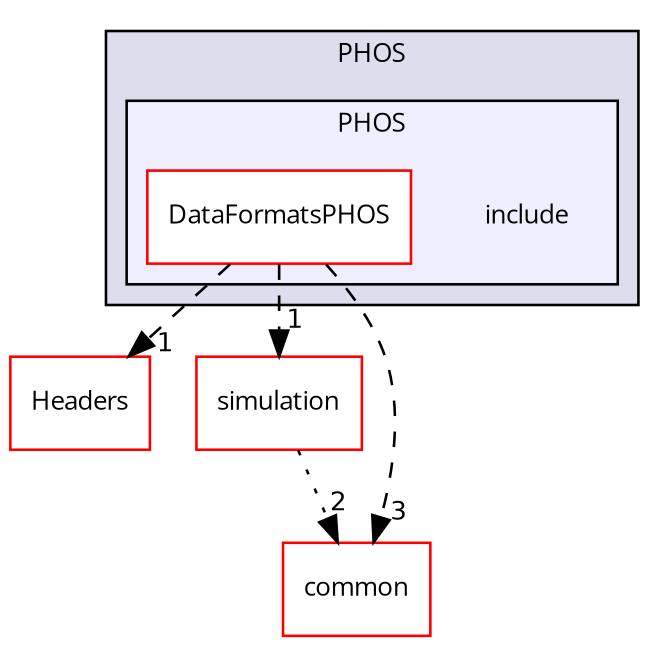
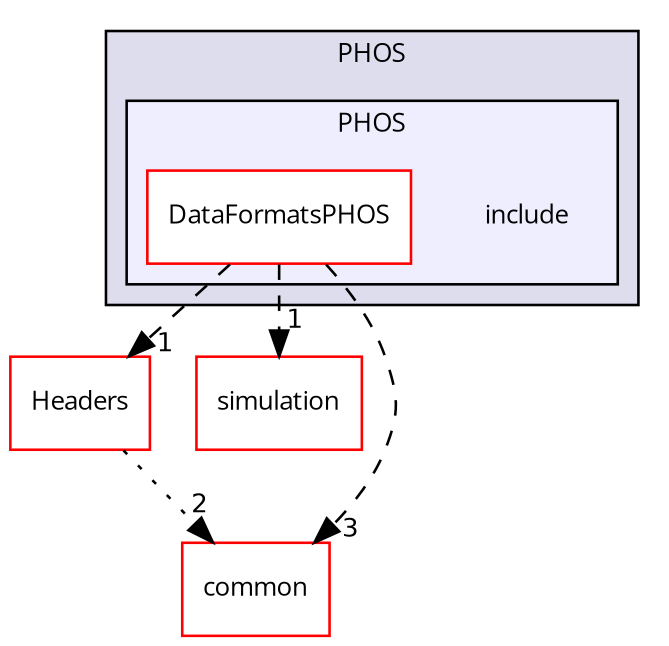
edge "simulation" -> "common": now "Headers" -> "common"
